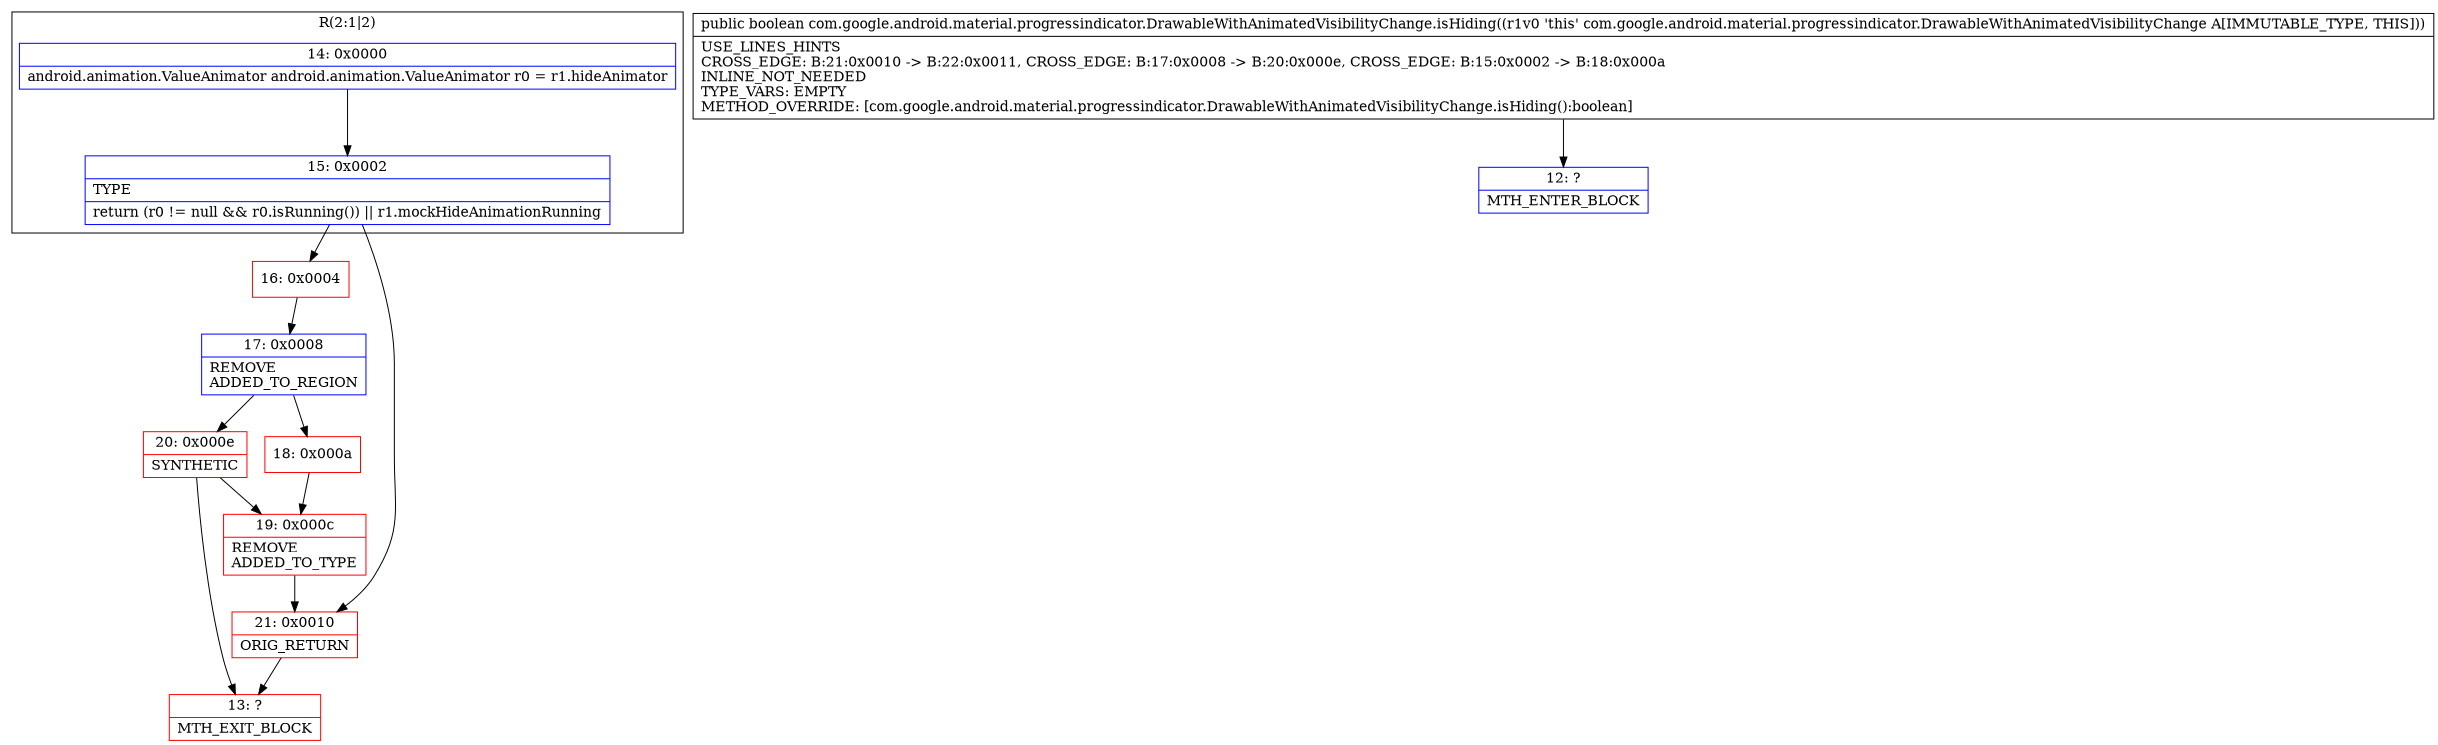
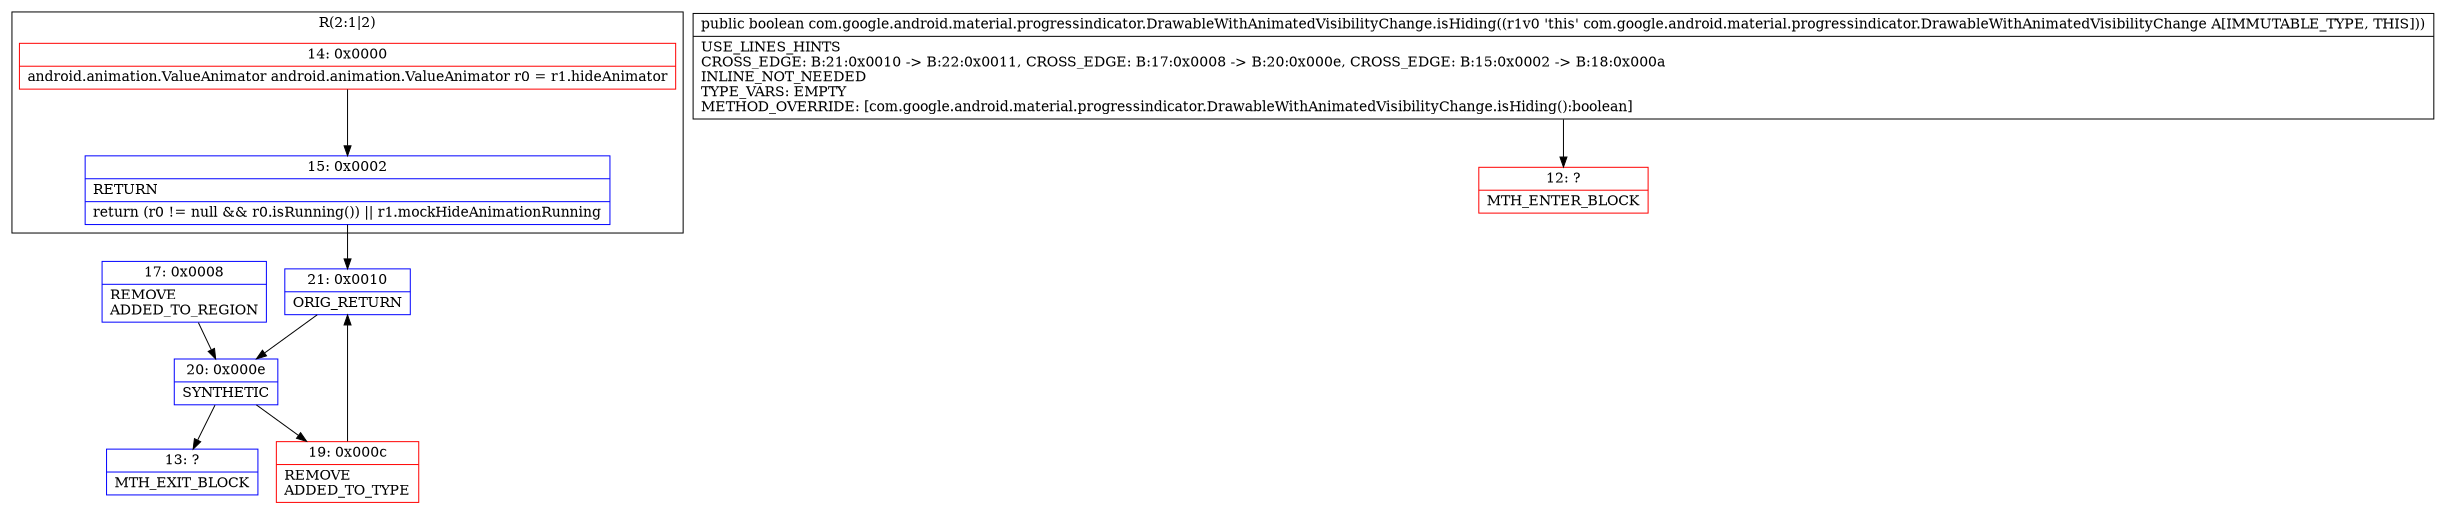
node "14: 0x0000": color blue -> red
node "15: 0x0002": text "TYPE" -> "RETURN"
node "12: ?": color blue -> red
node "16: 0x0004": removed
node "20: 0x000e": color red -> blue
node "18: 0x000a": removed
node "21: 0x0010": color red -> blue
edge "21: 0x0010" -> "13: ?": now "21: 0x0010" -> "20: 0x000e"
node "13: ?": color red -> blue
